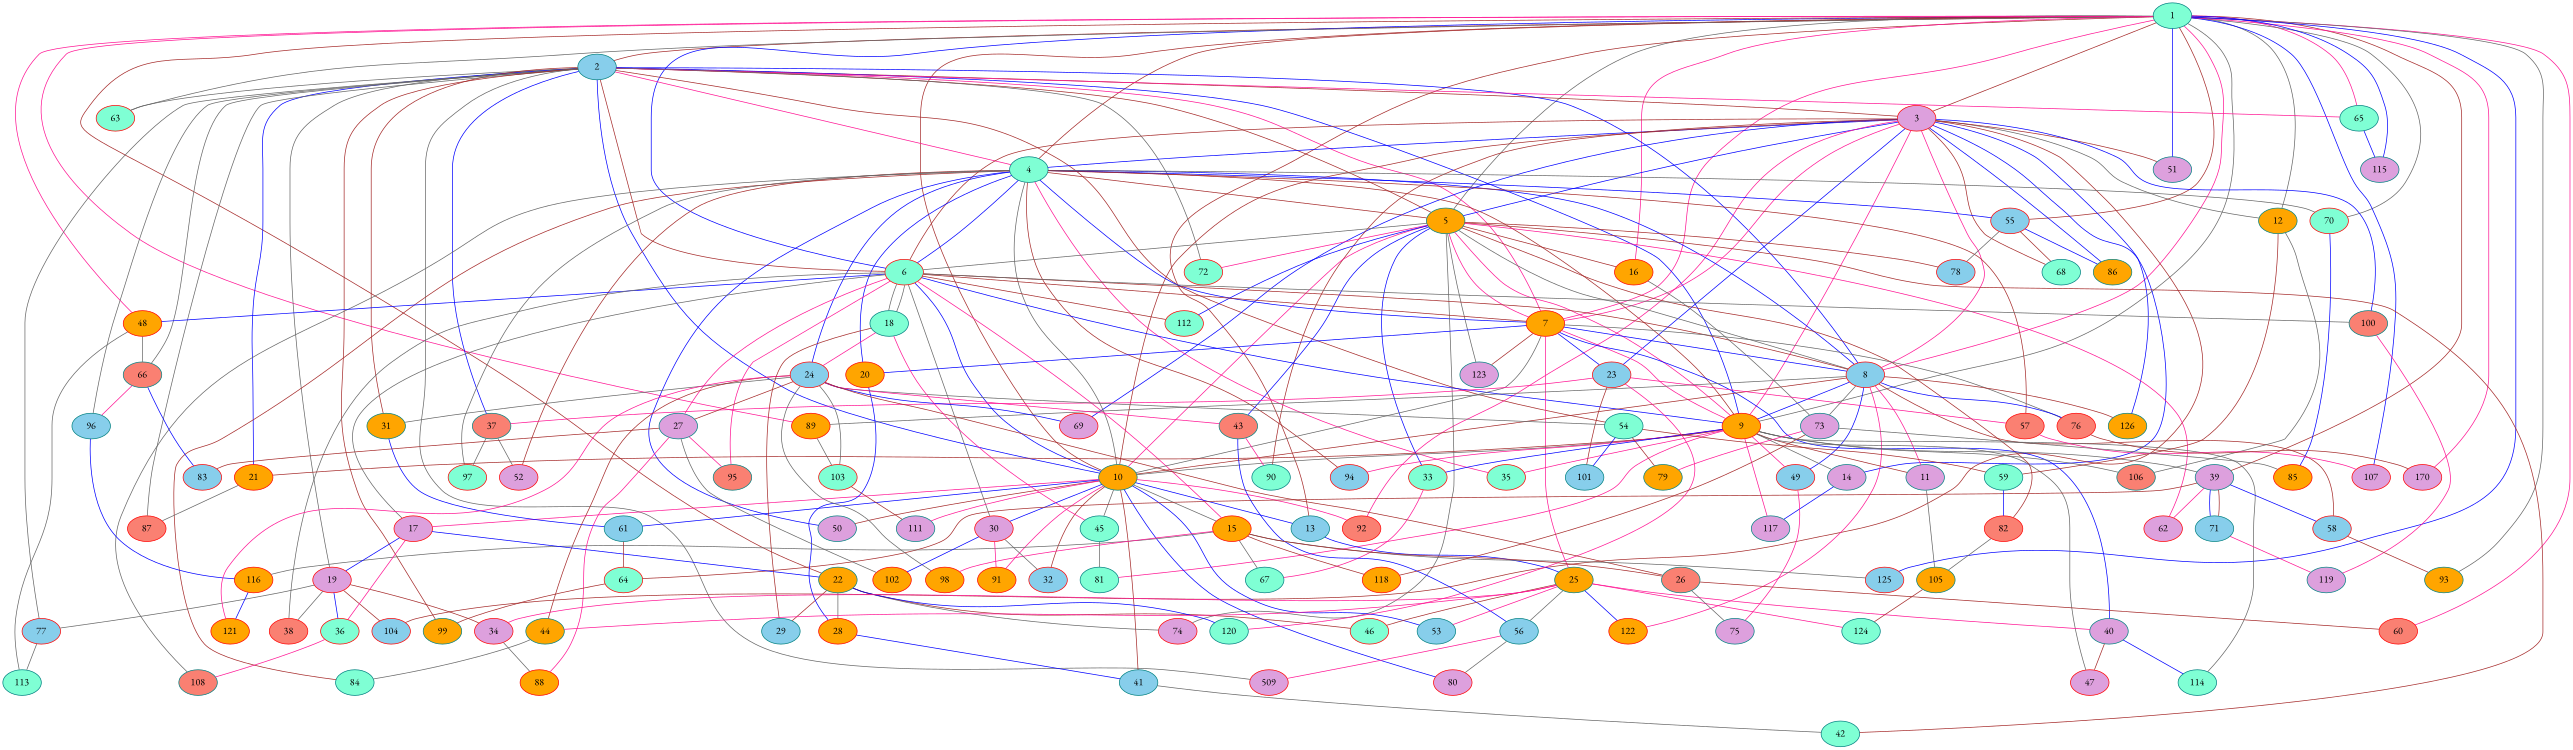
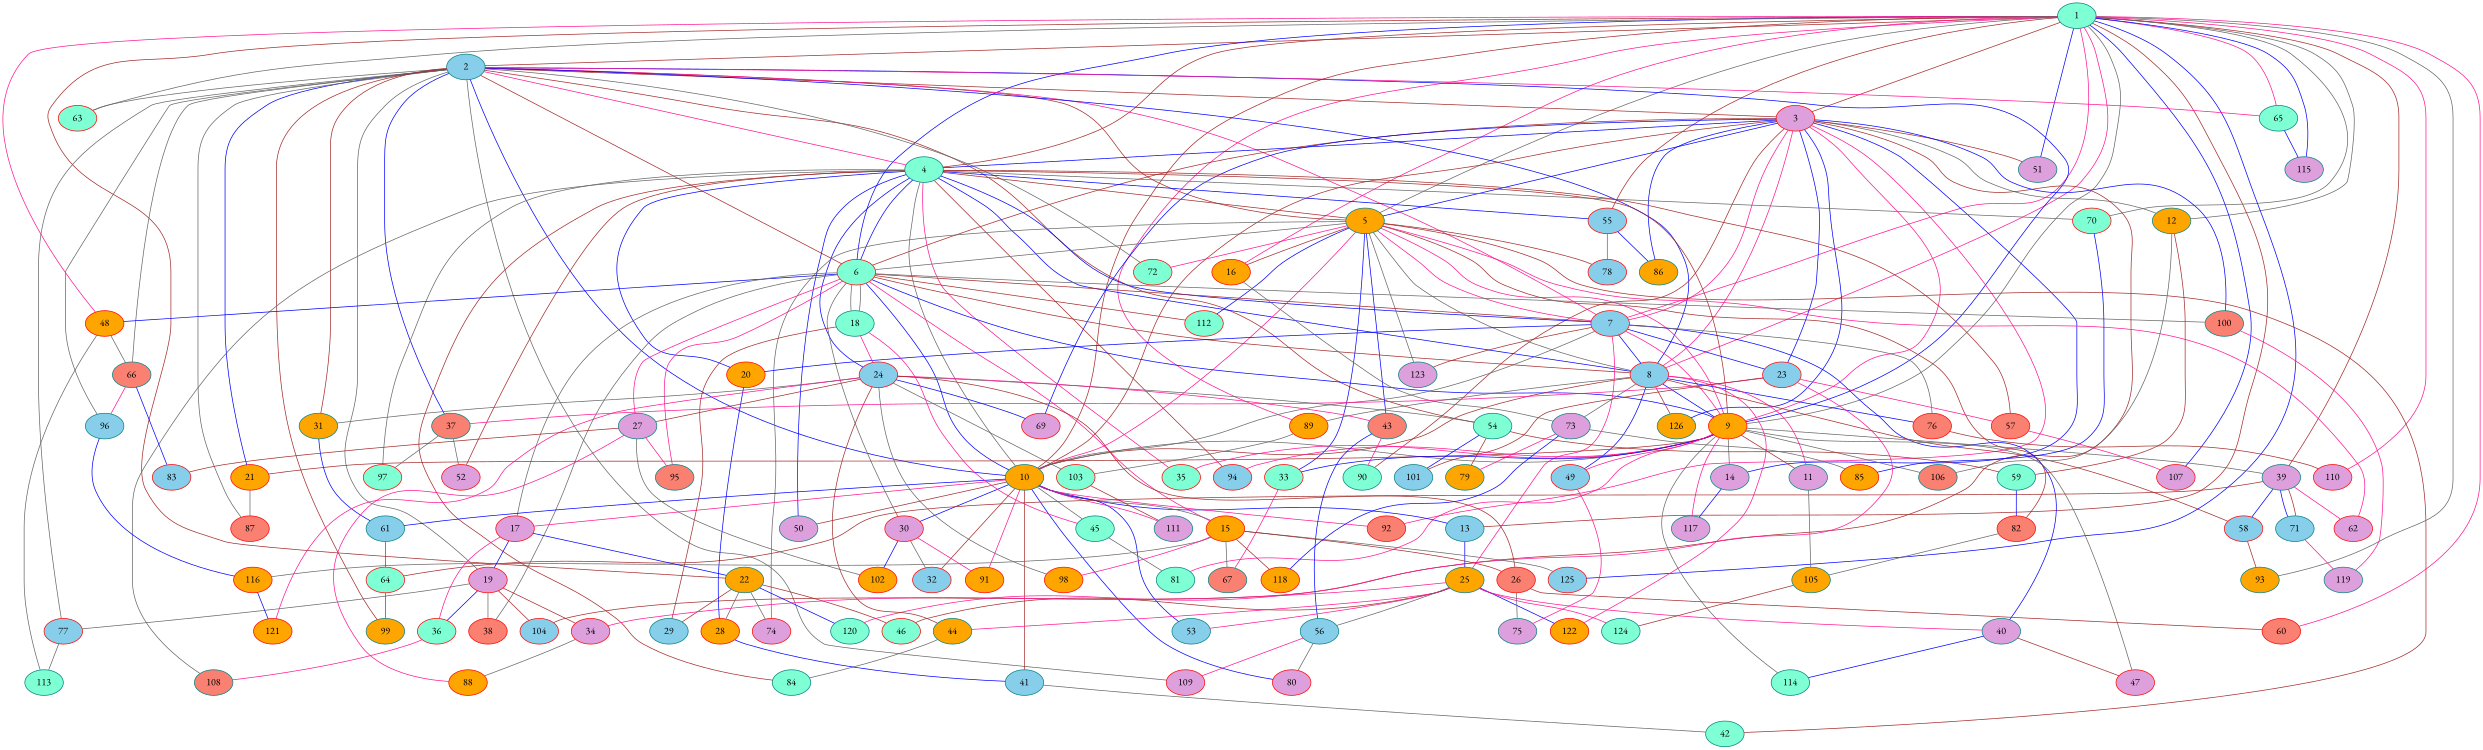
node "68": removed
node "7": fillcolor orange -> skyblue
node "170": label "170" -> "110"
edge "73" -- "118": color brown -> blue
node "67": fillcolor aquamarine -> salmon
node "26": color teal -> red
node "509": label "509" -> "109"
